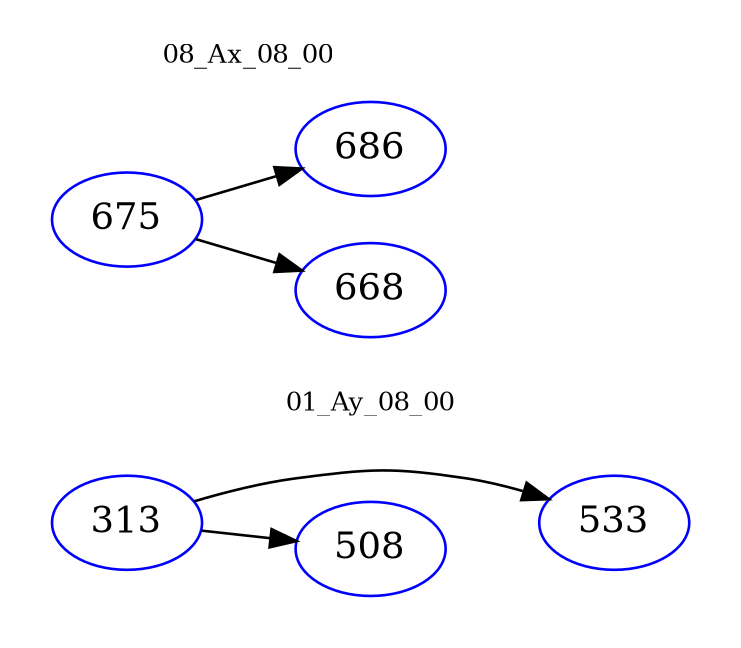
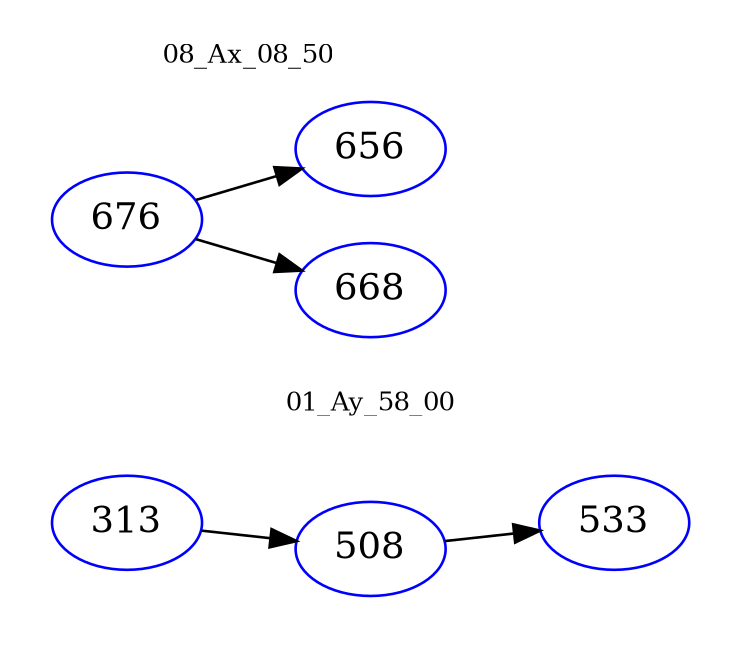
cluster "08_Ax_08_00": label "08_Ax_08_00" -> "08_Ax_08_50"
node "686": label "686" -> "656"
node "675": label "675" -> "676"
cluster "01_Ay_08_00": label "01_Ay_08_00" -> "01_Ay_58_00"
edge "313" -> "533": now "508" -> "533"
